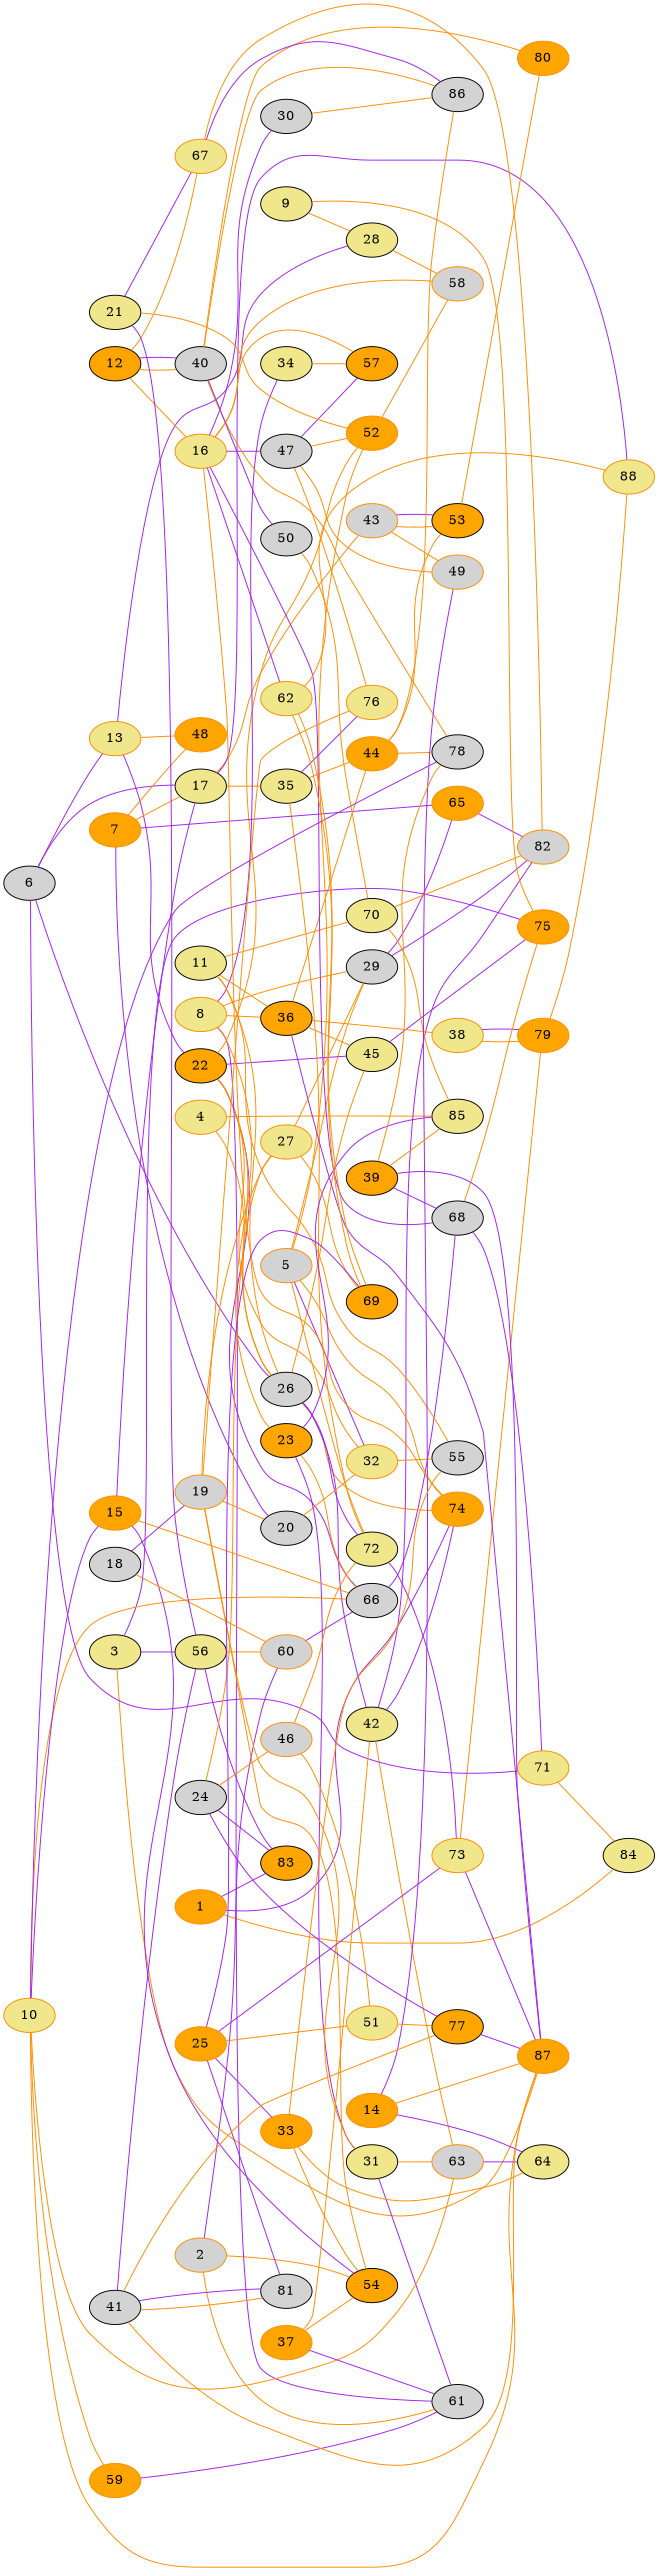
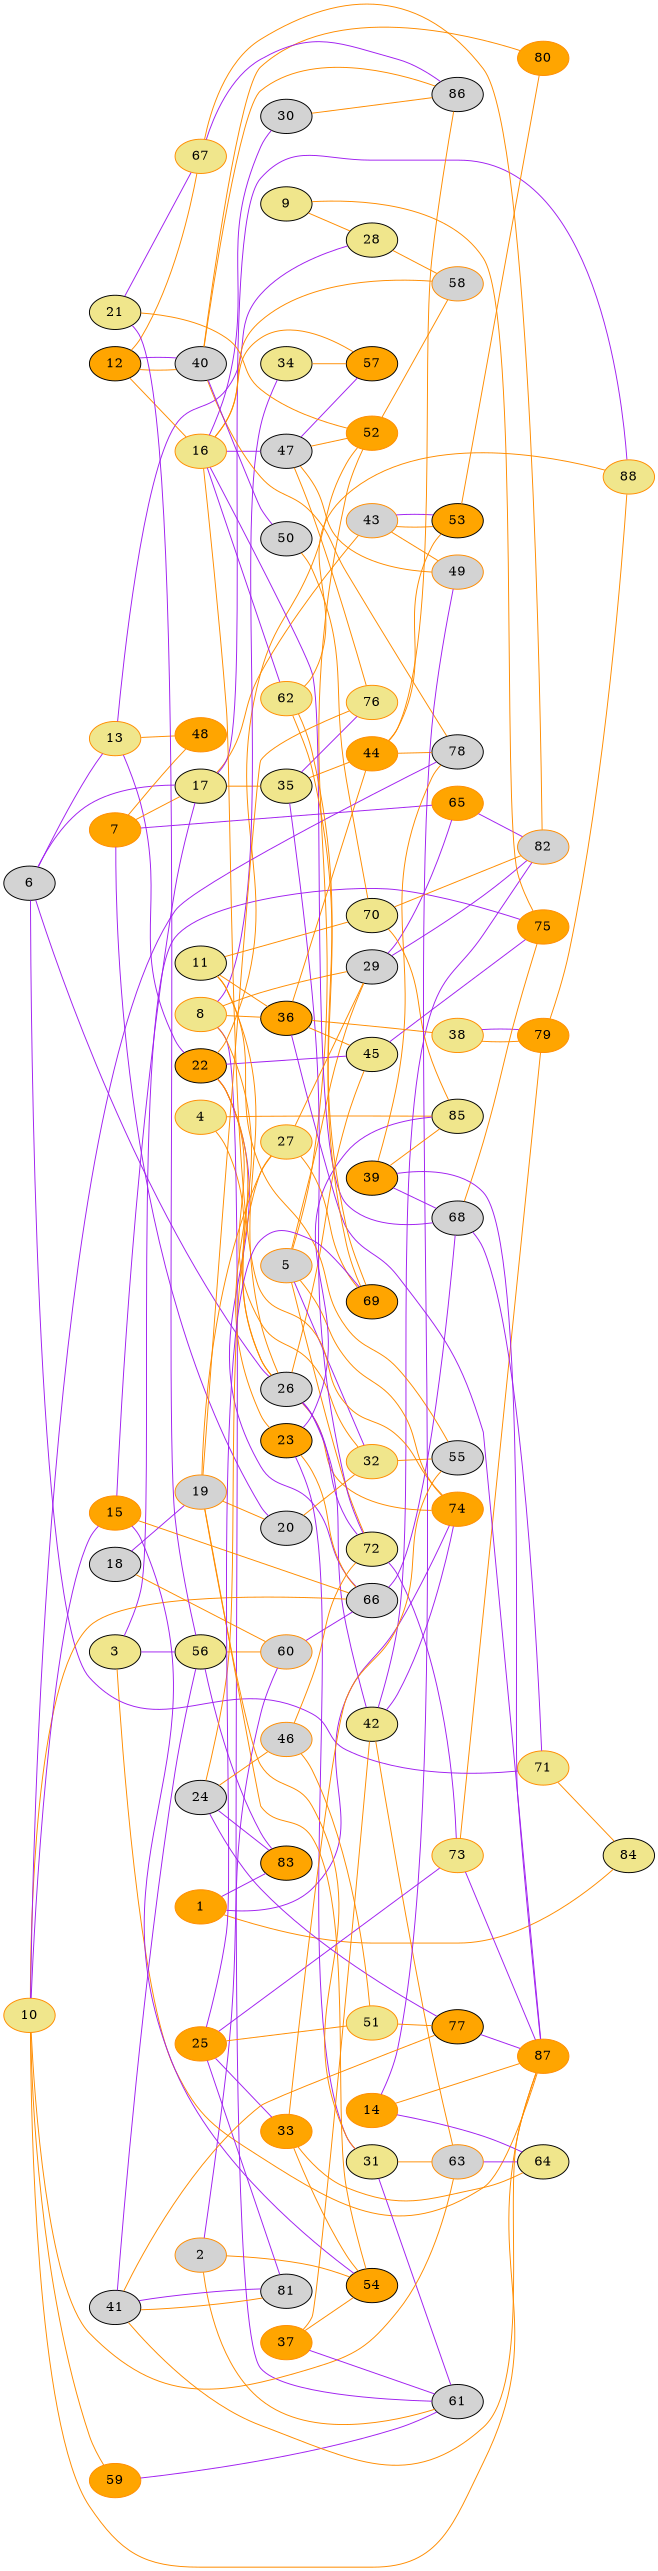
edge "35" -- "72": color darkorange -> purple
